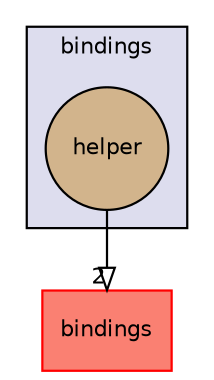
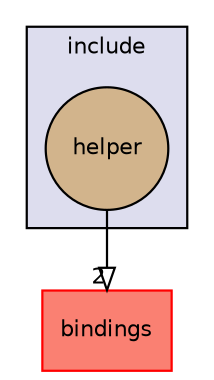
cluster "bindings": label "bindings" -> "include"
